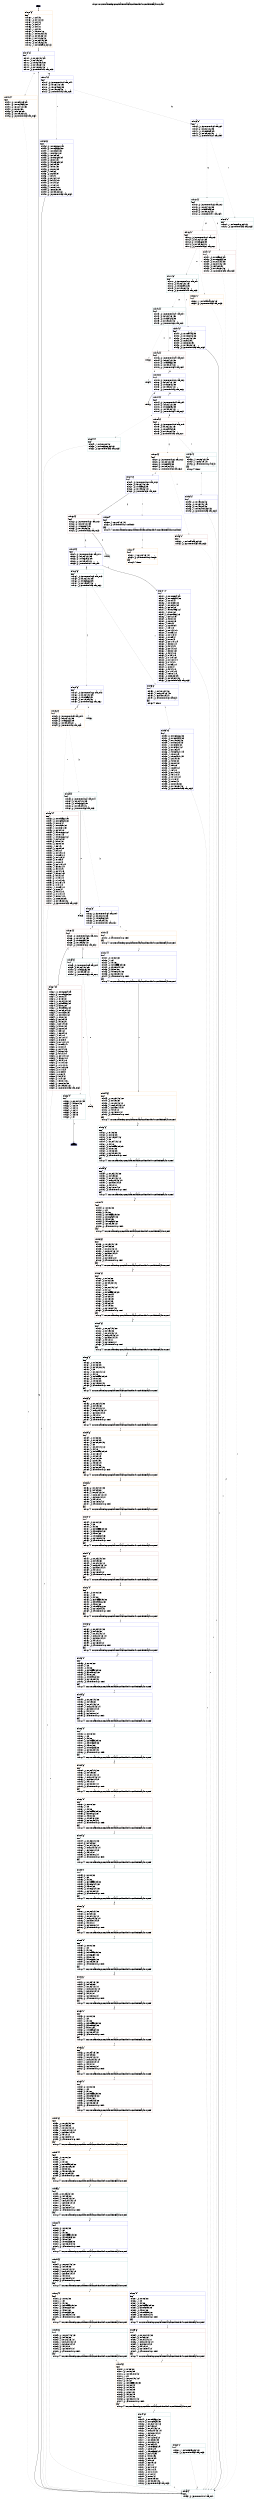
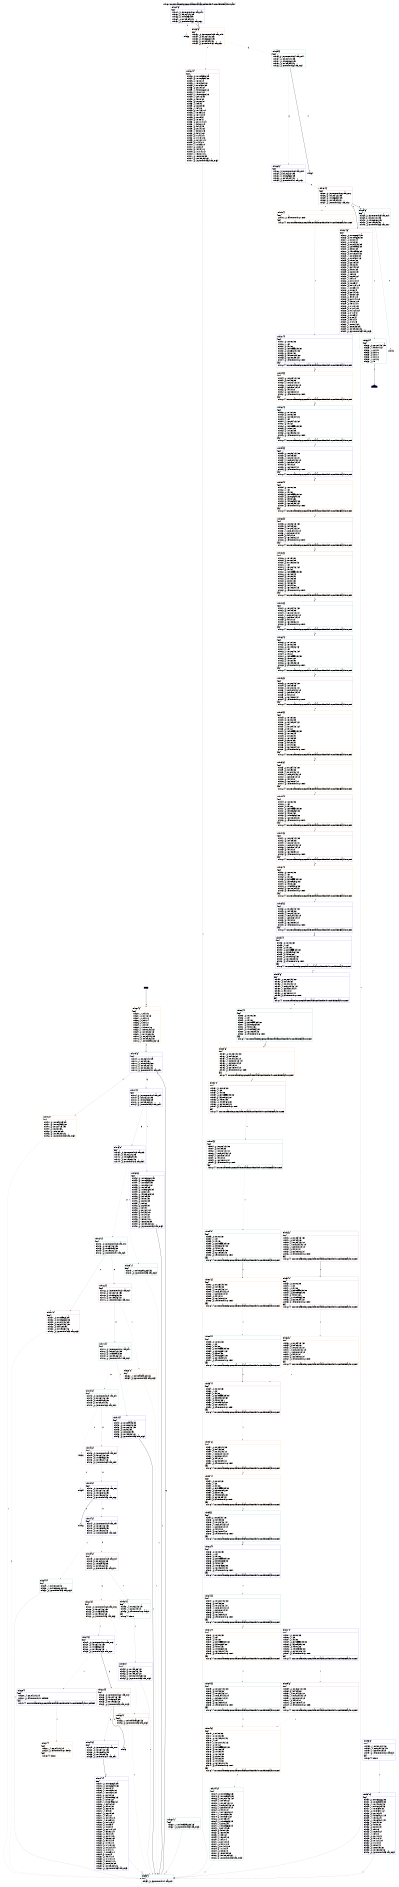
node "0x401864 [25]": removed
edge "0x4018c8 [25]" -> "0x401b1c [5]": now "0x4018e1 [25]" -> "0x401b1c [5]"
edge "0x401eed [40]" -> "0x401f15 [38]": now "0x401eed [40]" -> "0x401f89 [40]"
